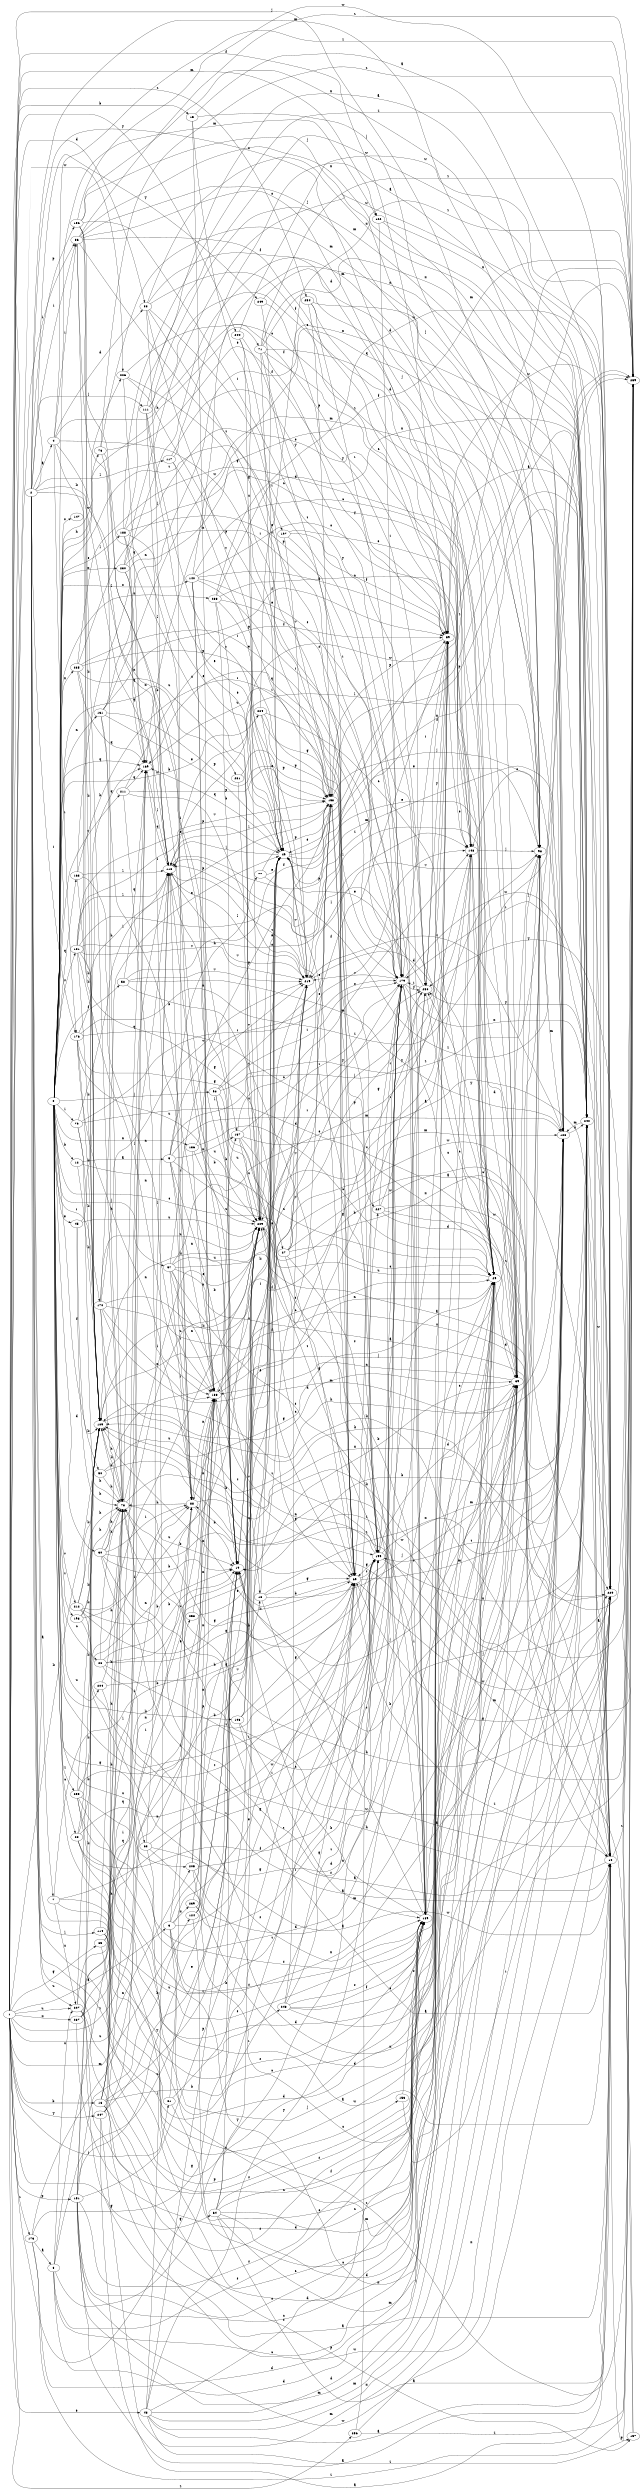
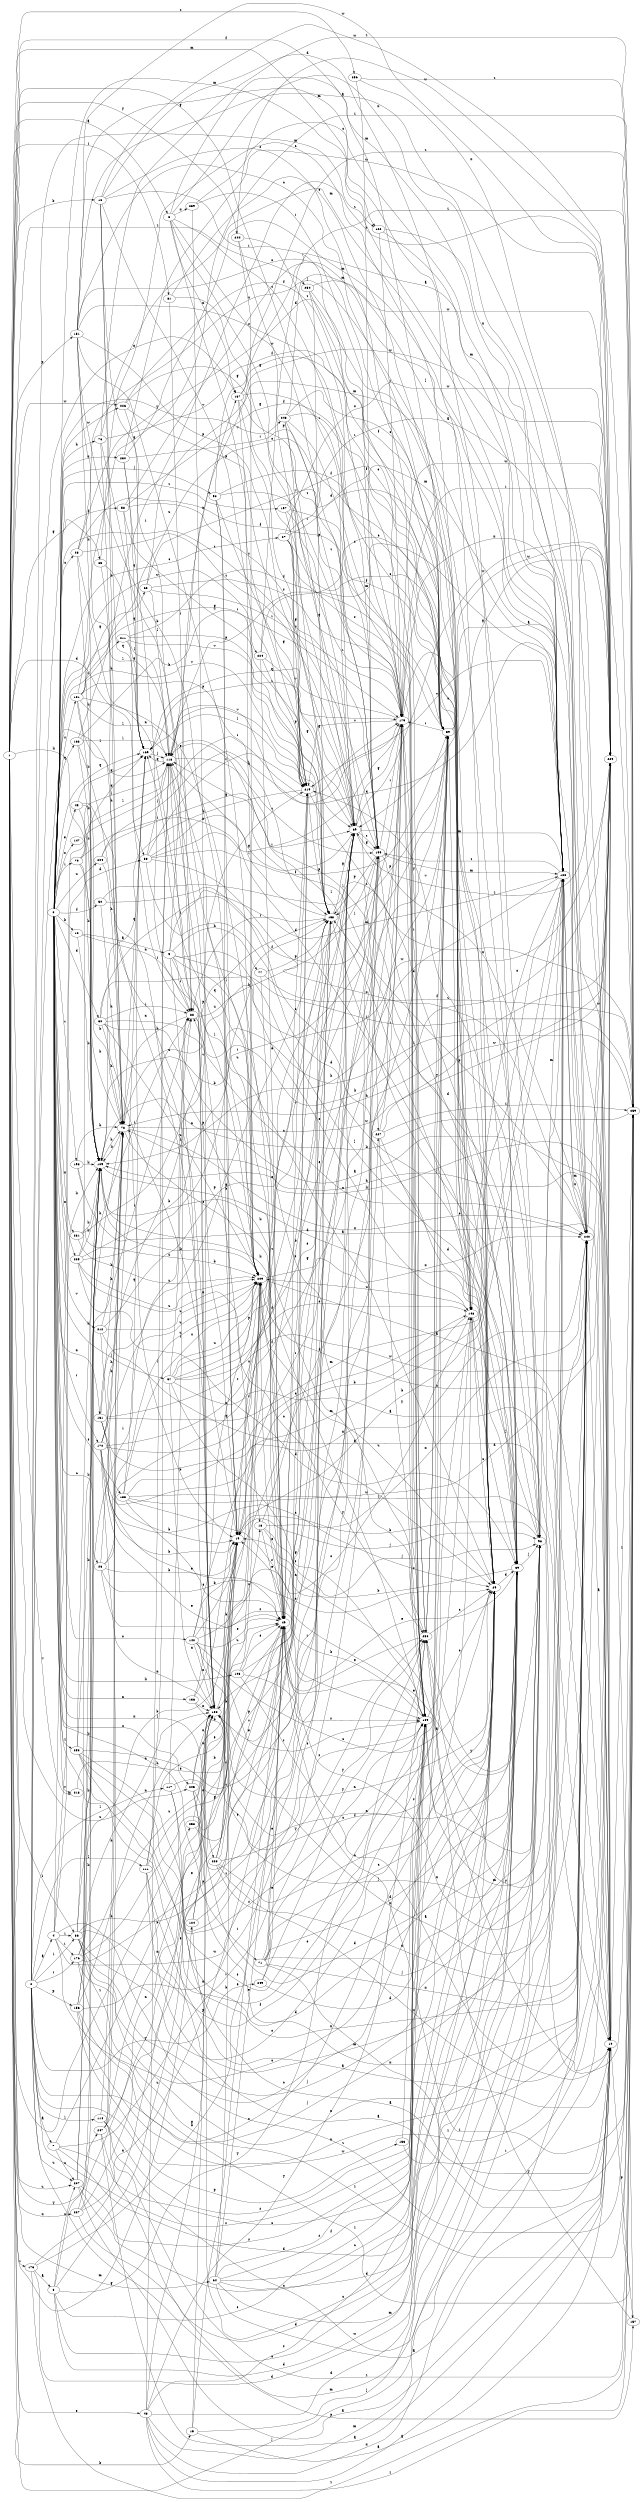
edge "212" -> "109": now "231" -> "109"
node "218": added
